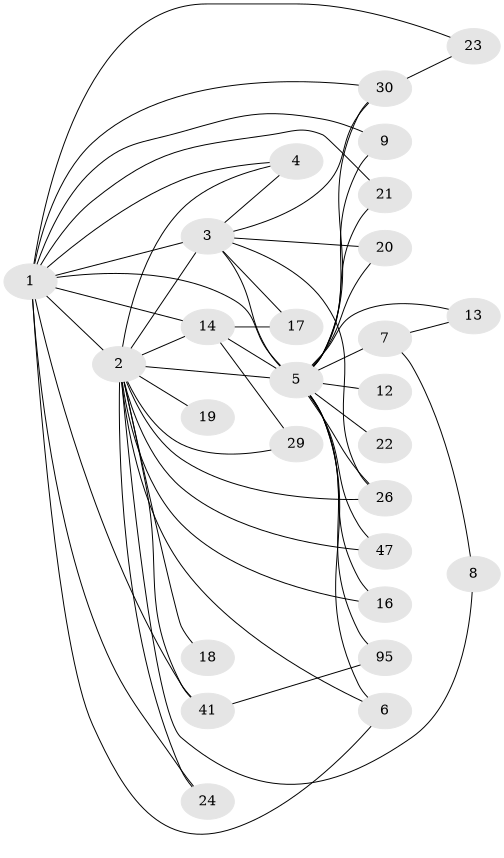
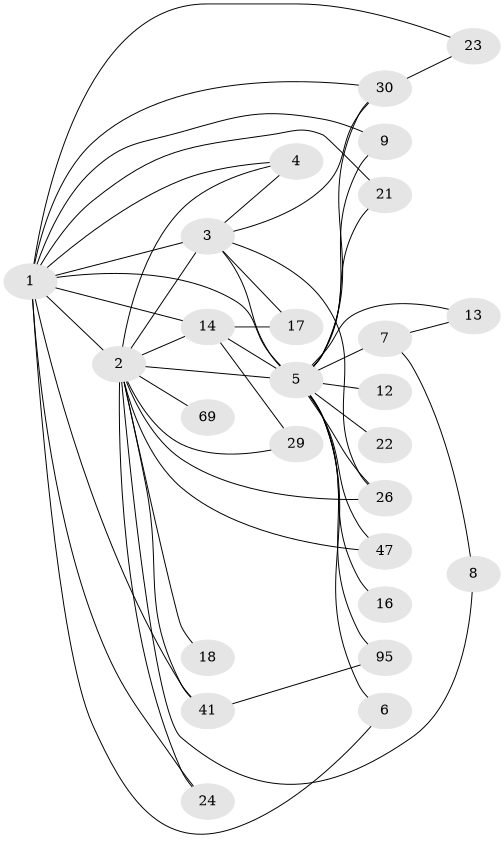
node "20": removed
node "19": label "19" -> "69"
edge "2" -- "16": removed
edge "2" -- "6": removed
